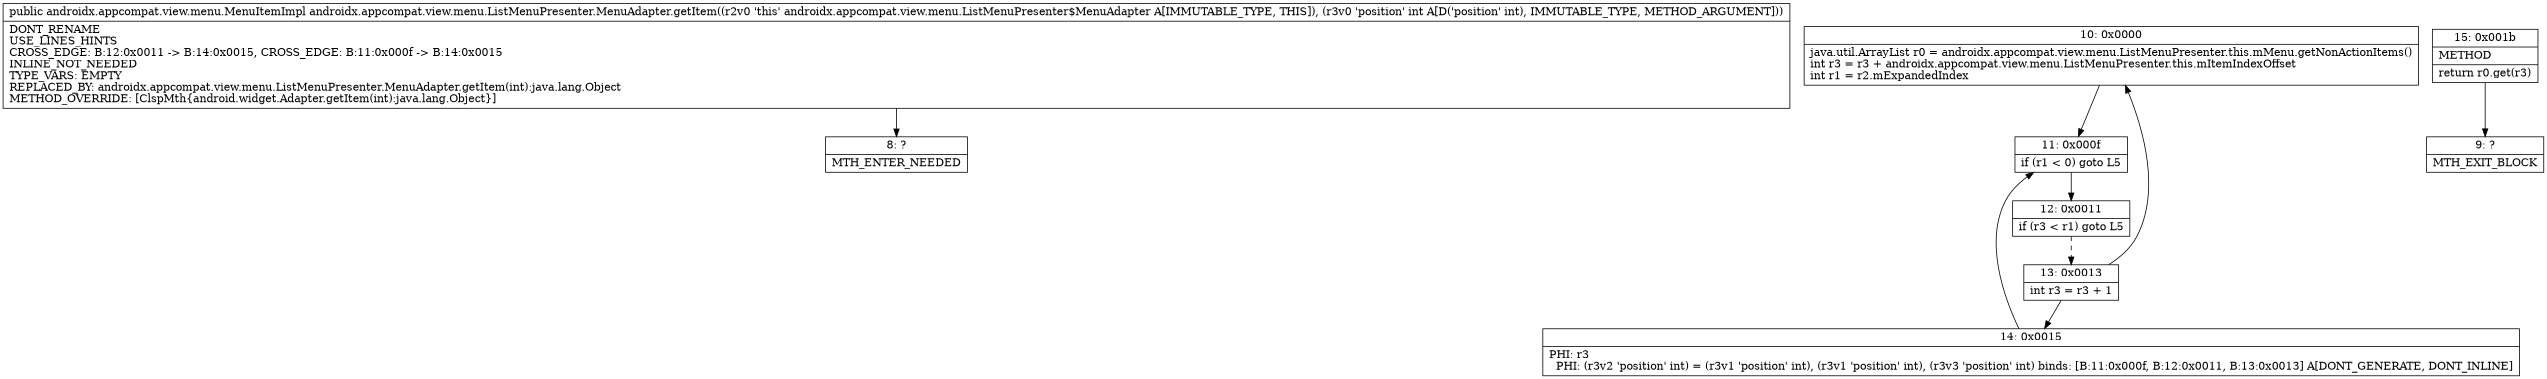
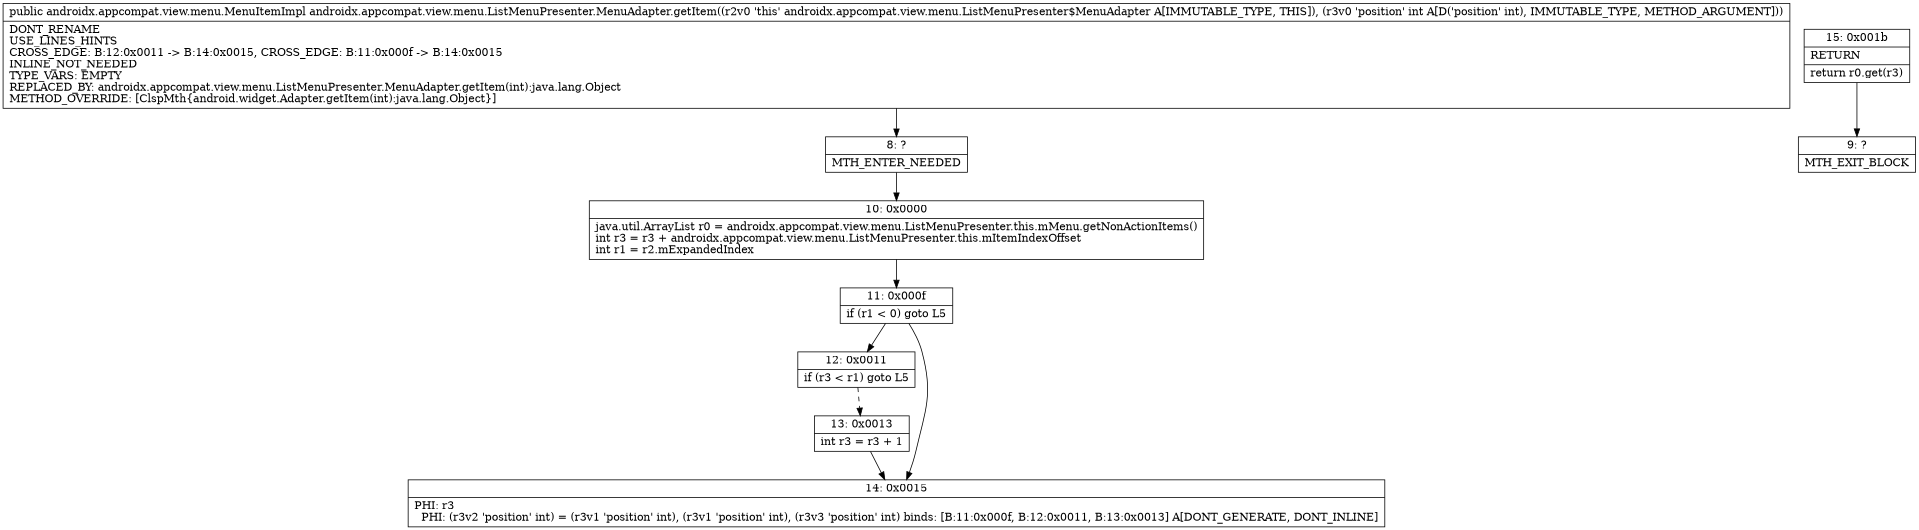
node "15: 0x001b": text "METHOD" -> "RETURN"
edge "13: 0x0013" -> "10: 0x0000": now "8: ?" -> "10: 0x0000"
edge "14: 0x0015" -> "11: 0x000f": reversed
